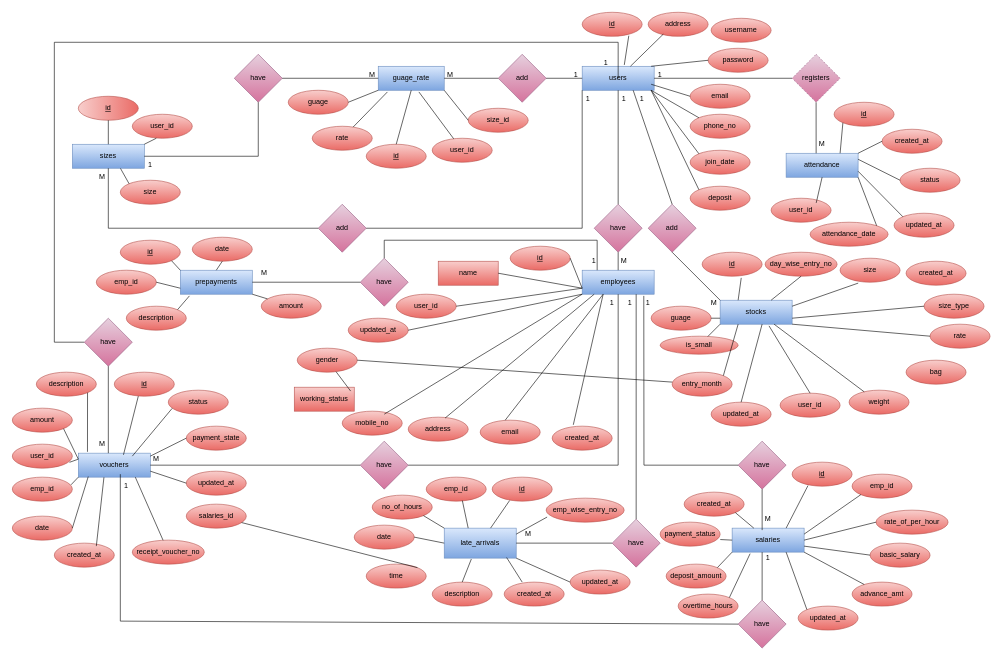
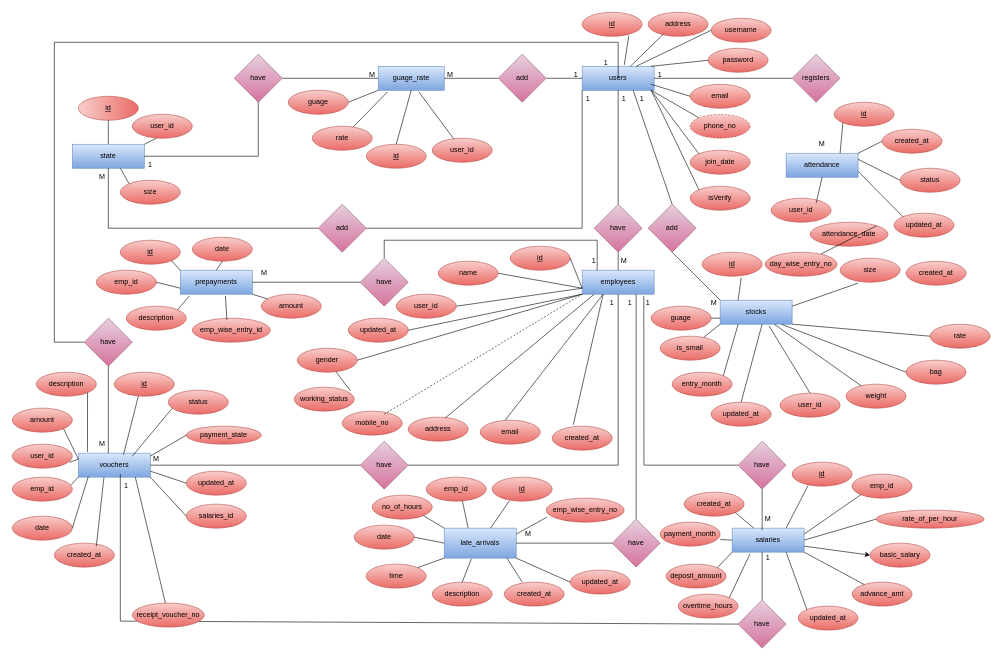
edge "username" -- "users": added
node "registers": style dashed -> solid
edge "guage_rate" -- "size_id": removed
node "size_id": removed
node "phone_no": style solid -> dashed
edge "registers" -- "attendance": removed
node "sizes": label "sizes" -> "state"
node "deposit": label "deposit" -> "isVerify"
edge "attendance" -- "attendance_date": now "day_wise_entry_no" -- "attendance_date"
node "name": shape rectangle -> ellipse
edge "day_wise_entry_no" -- "stocks": removed
node "size_type": removed
edge "prepayments" -- "emp_wise_entry_id": added
edge "size_type" -- "stocks": removed
node "emp_wise_entry_id": added
node "is_small": size 78x18 -> 60x24
edge "stocks" -- "bag": added
edge "employees" -- "mobile_no": style solid -> dashed
edge "gender" -- "entry_month": now "gender" -- "employees"
node "working_status": shape rectangle -> ellipse
node "weight": moved (879, 402) -> (876, 396)
node "payment_state": size 60x24 -> 75x18
edge "vouchers" -- "salaries_id": added
node "rate_of_per_hour": size 72x24 -> 108x18
node "payment_status": label "payment_status" -> "payment_month"
edge "salaries_id" -- "time": now "late_arrivals" -- "time"
node "receipt_voucher_no": moved (168, 552) -> (168, 615)
edge "salaries" -- "basic_salary": arrowhead none -> classic
